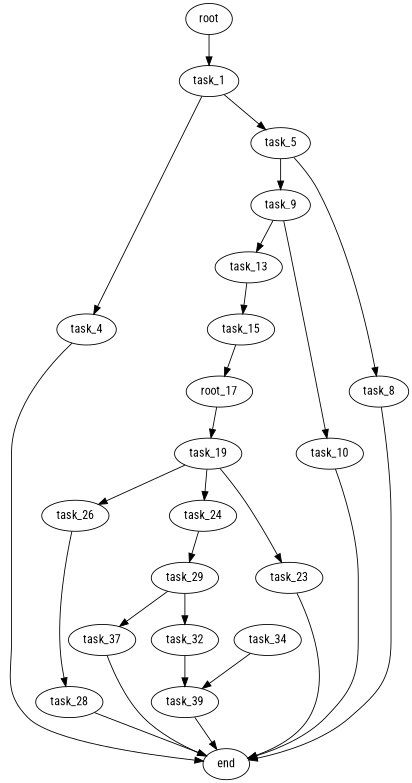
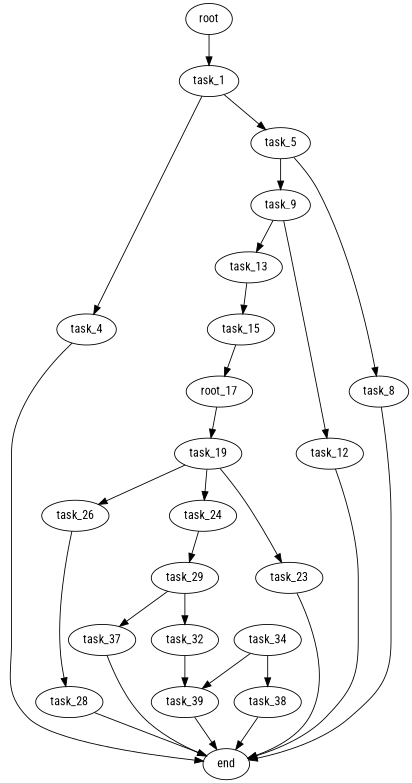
node "task_10": label "task_10" -> "task_12"
node "task_38": added
